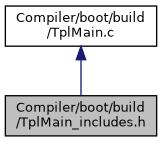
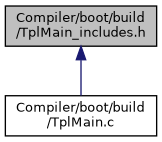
edge "Compiler/boot/build /TplMain_includes.h" -> "Compiler/boot/build /TplMain.c": reversed
